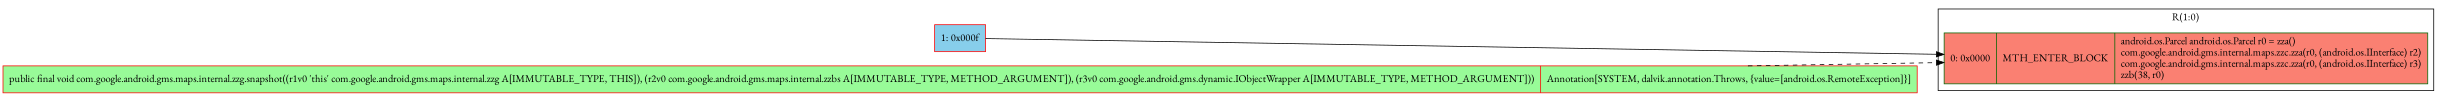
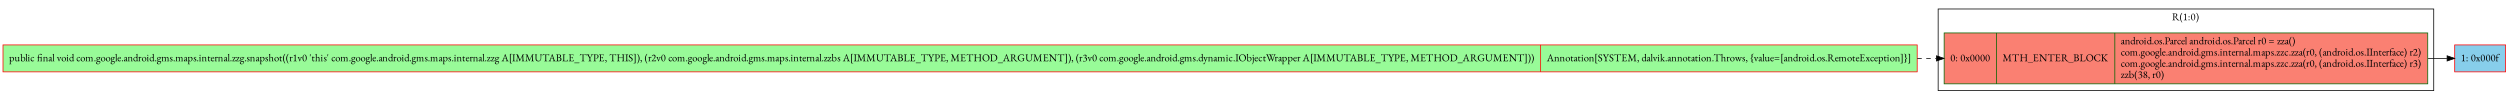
edge "1: 0x000f" -> "0: 0x0000": reversed
